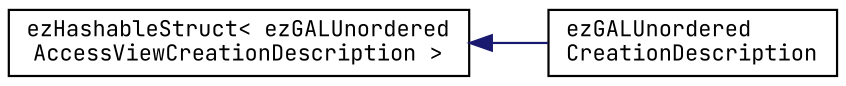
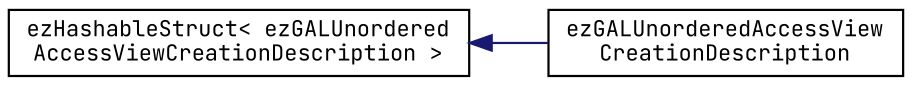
node "ezGALUnordered CreationDescription": label "ezGALUnordered CreationDescription" -> "ezGALUnorderedAccessView CreationDescription"
